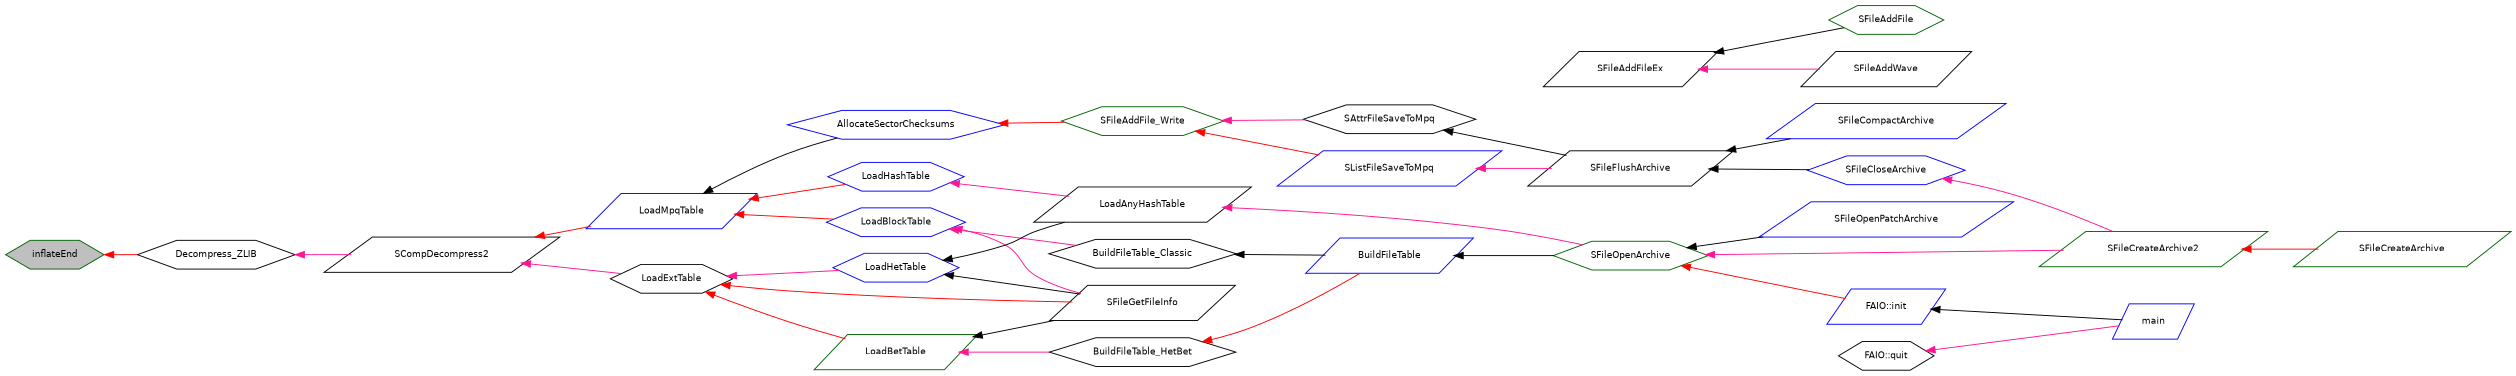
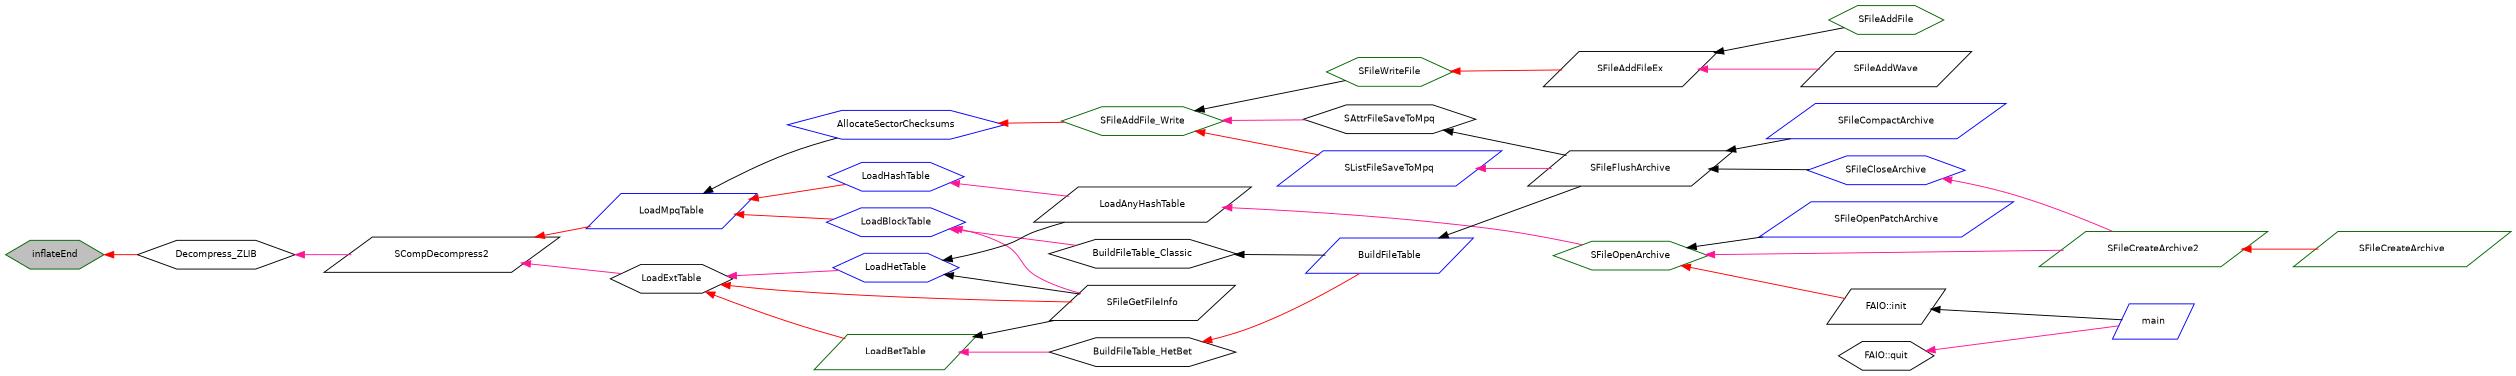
node "SFileWriteFile": added
edge "SFileOpenArchive" -> "BuildFileTable": now "SFileFlushArchive" -> "BuildFileTable"
node "FAIO::init": color blue -> black
